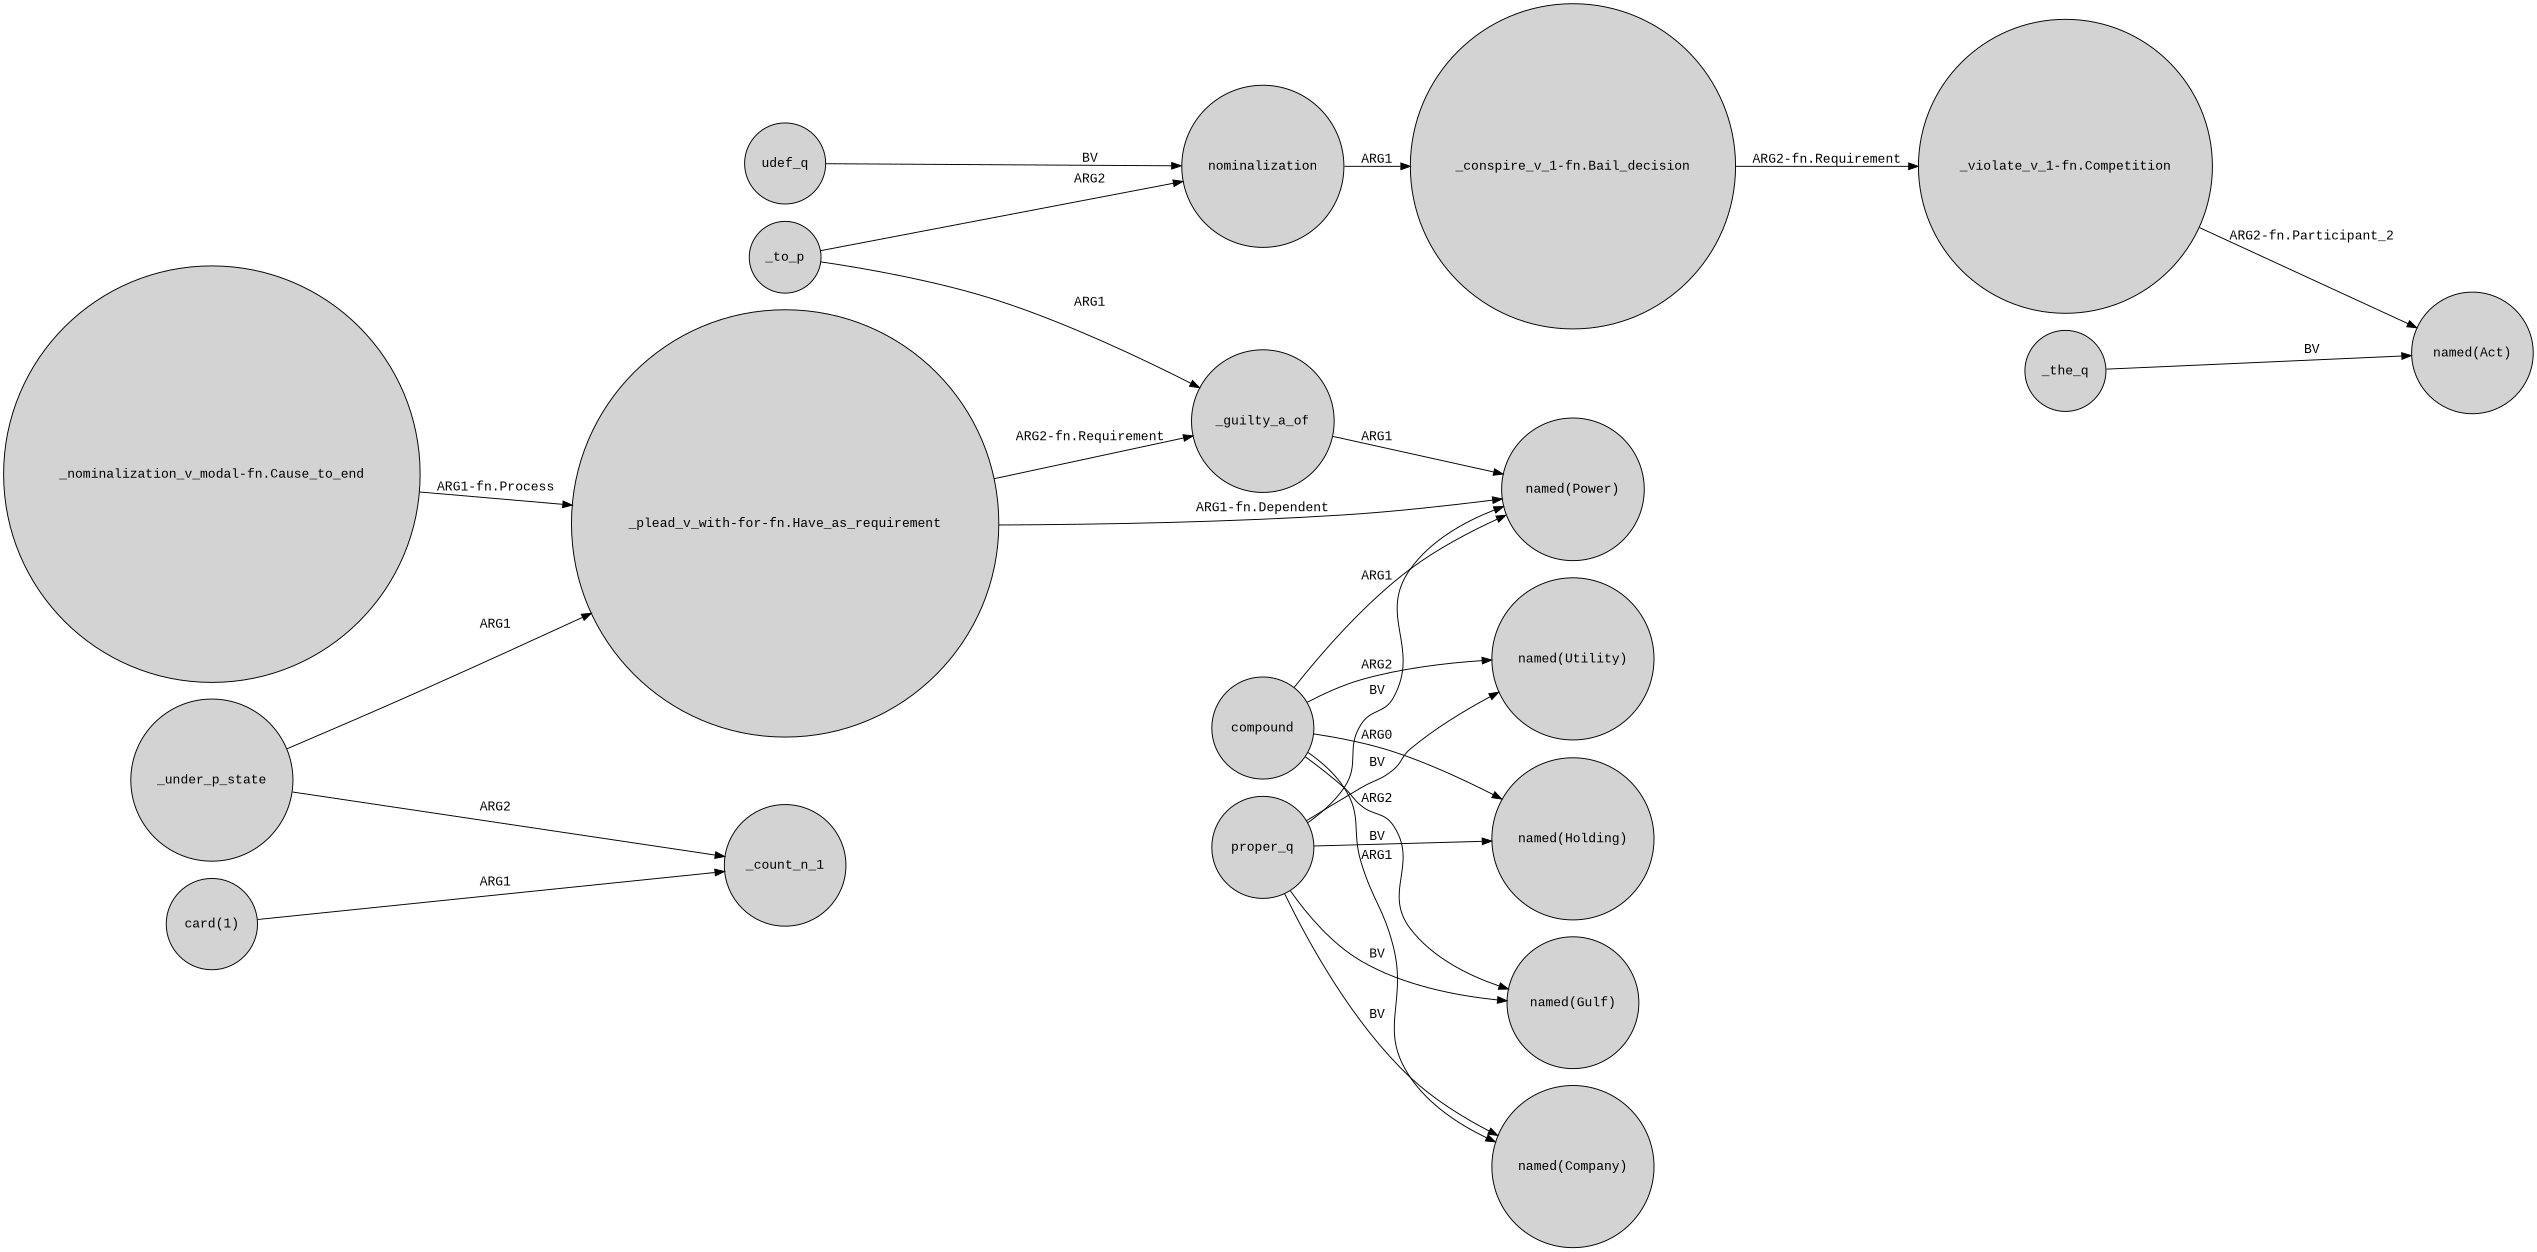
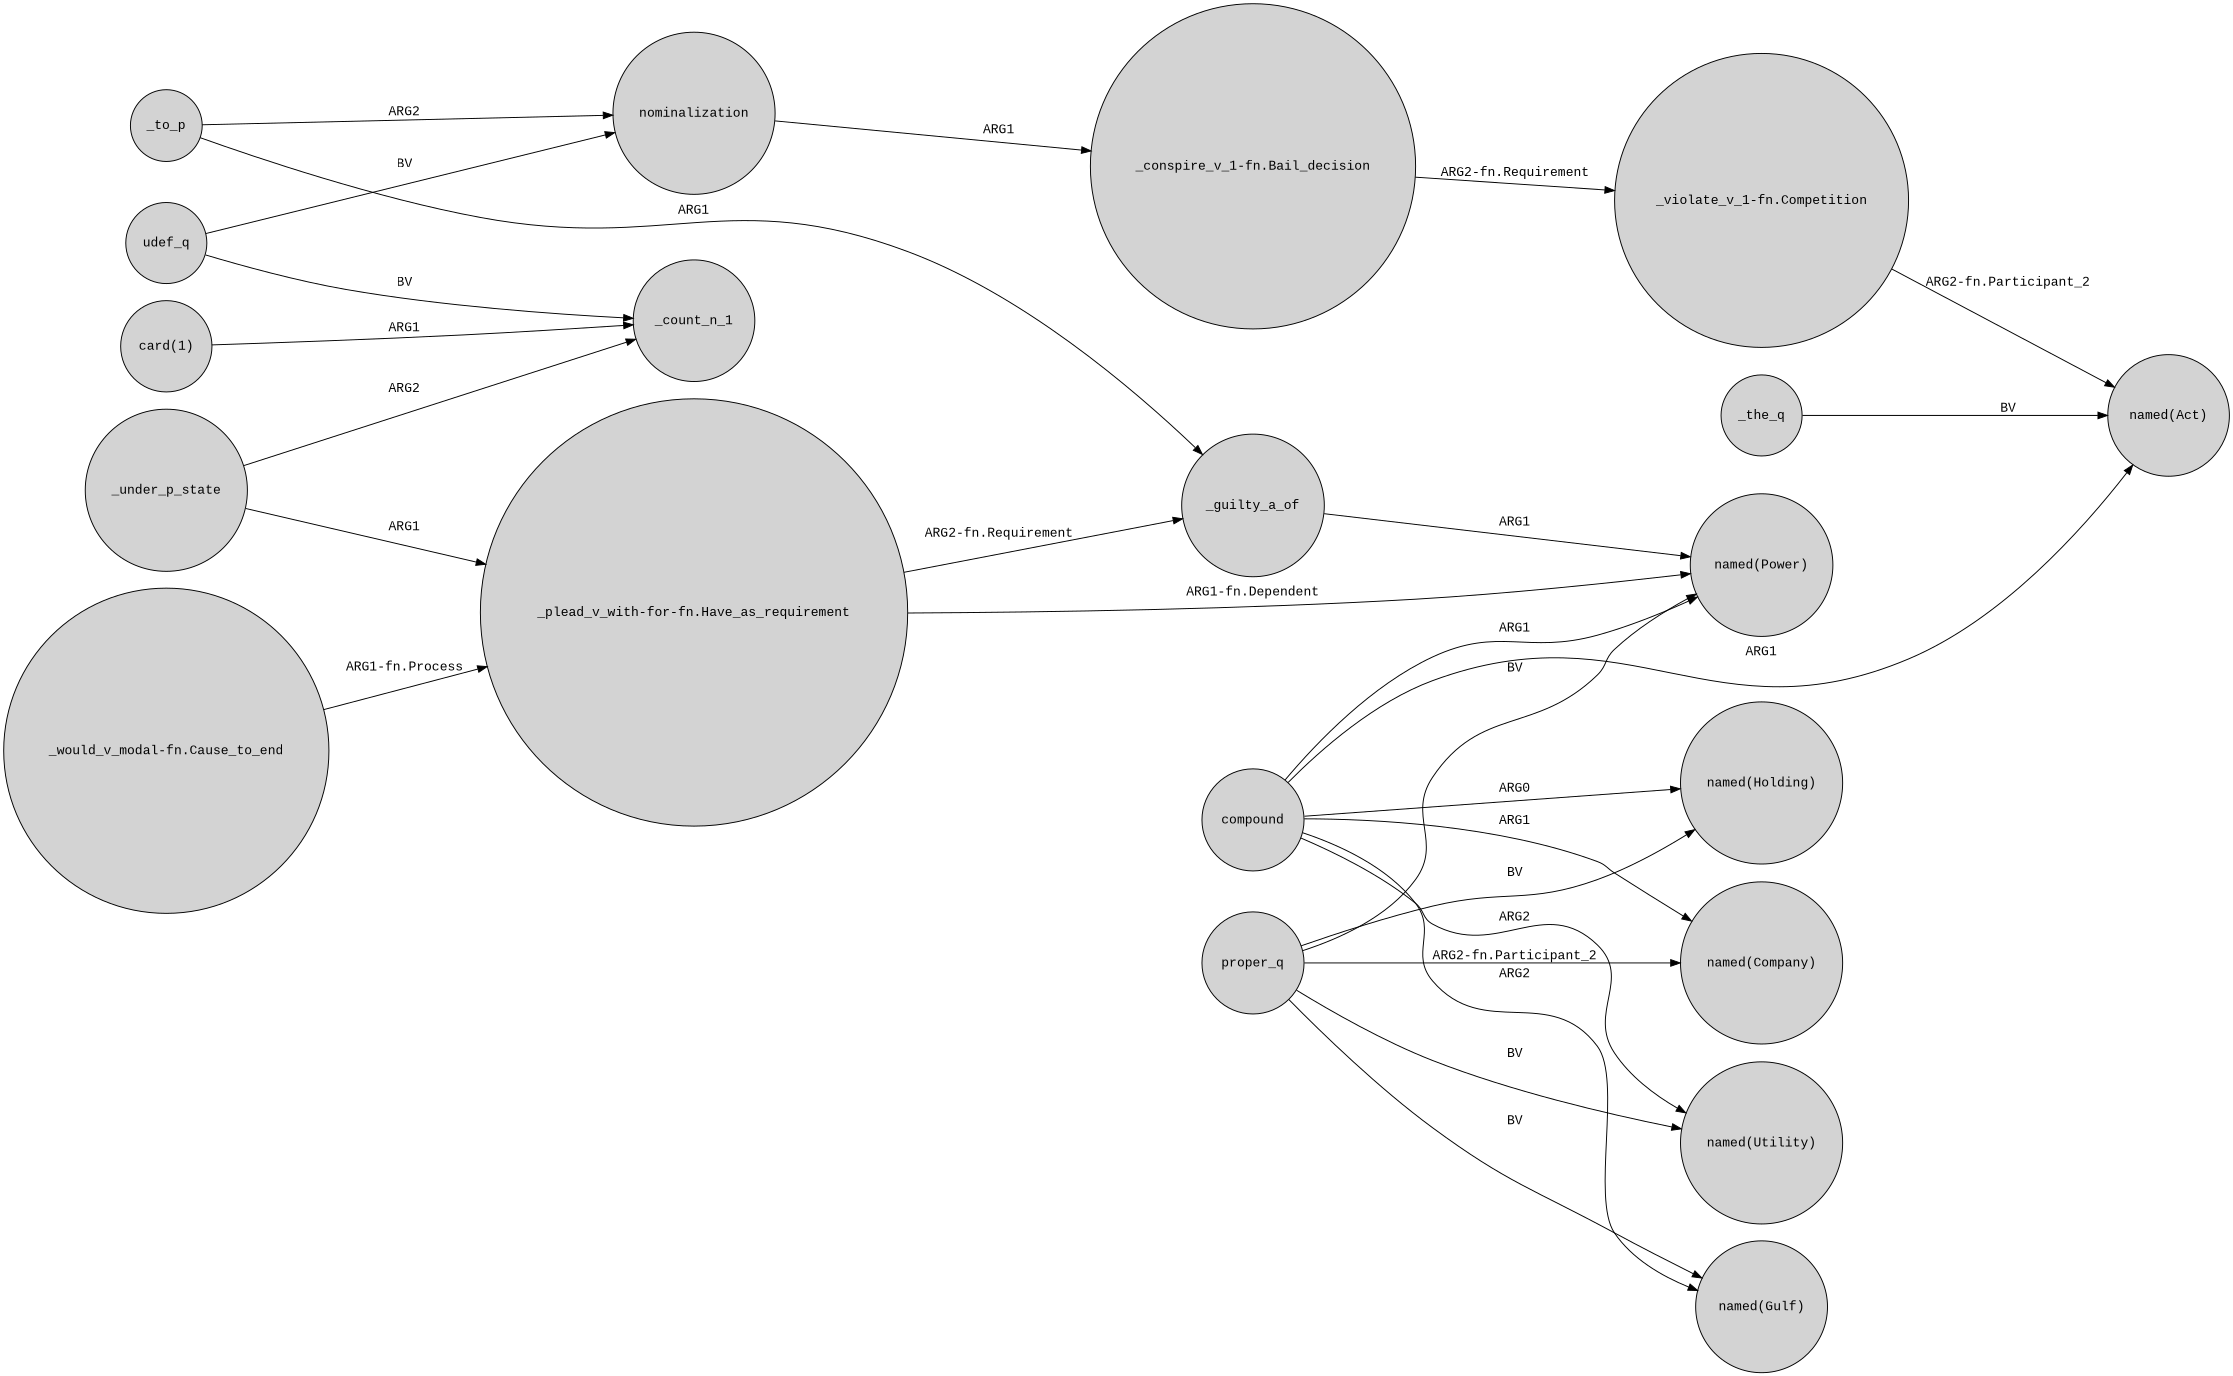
edge "udef_q" -> "_count_n_1": added, label "BV"
node "_nominalization_v_modal-fn.Cause_to_end": label "_nominalization_v_modal-fn.Cause_to_end" -> "_would_v_modal-fn.Cause_to_end"
edge "compound" -> "named(Act)": added, label "ARG1"
edge "proper_q" -> "named(Company)": label "BV" -> "ARG2-fn.Participant_2"
